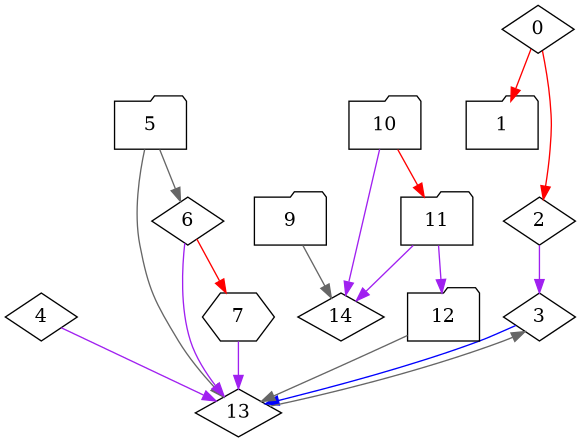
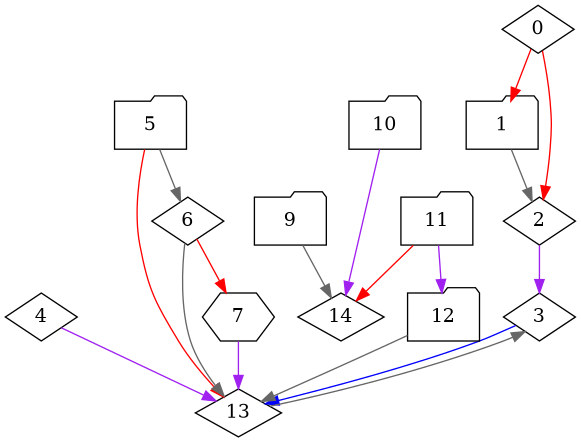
edge "10" -> "11": removed
edge "1" -> "2": added
edge "11" -> "14": color purple -> red
edge "5" -> "13": color gray40 -> red
edge "6" -> "13": color purple -> gray40
